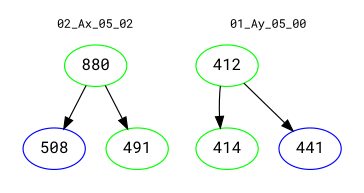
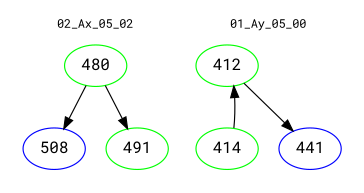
node "880": label "880" -> "480"
edge "412" -> "414": reversed
